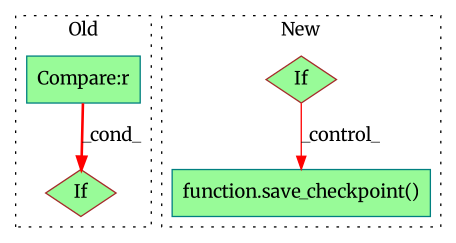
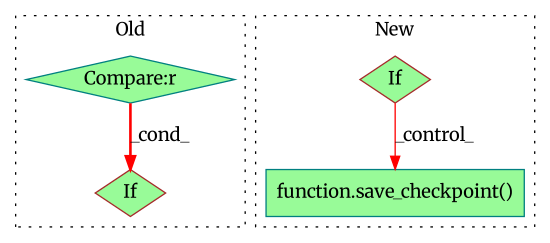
node "Compare:r": shape box -> diamond
